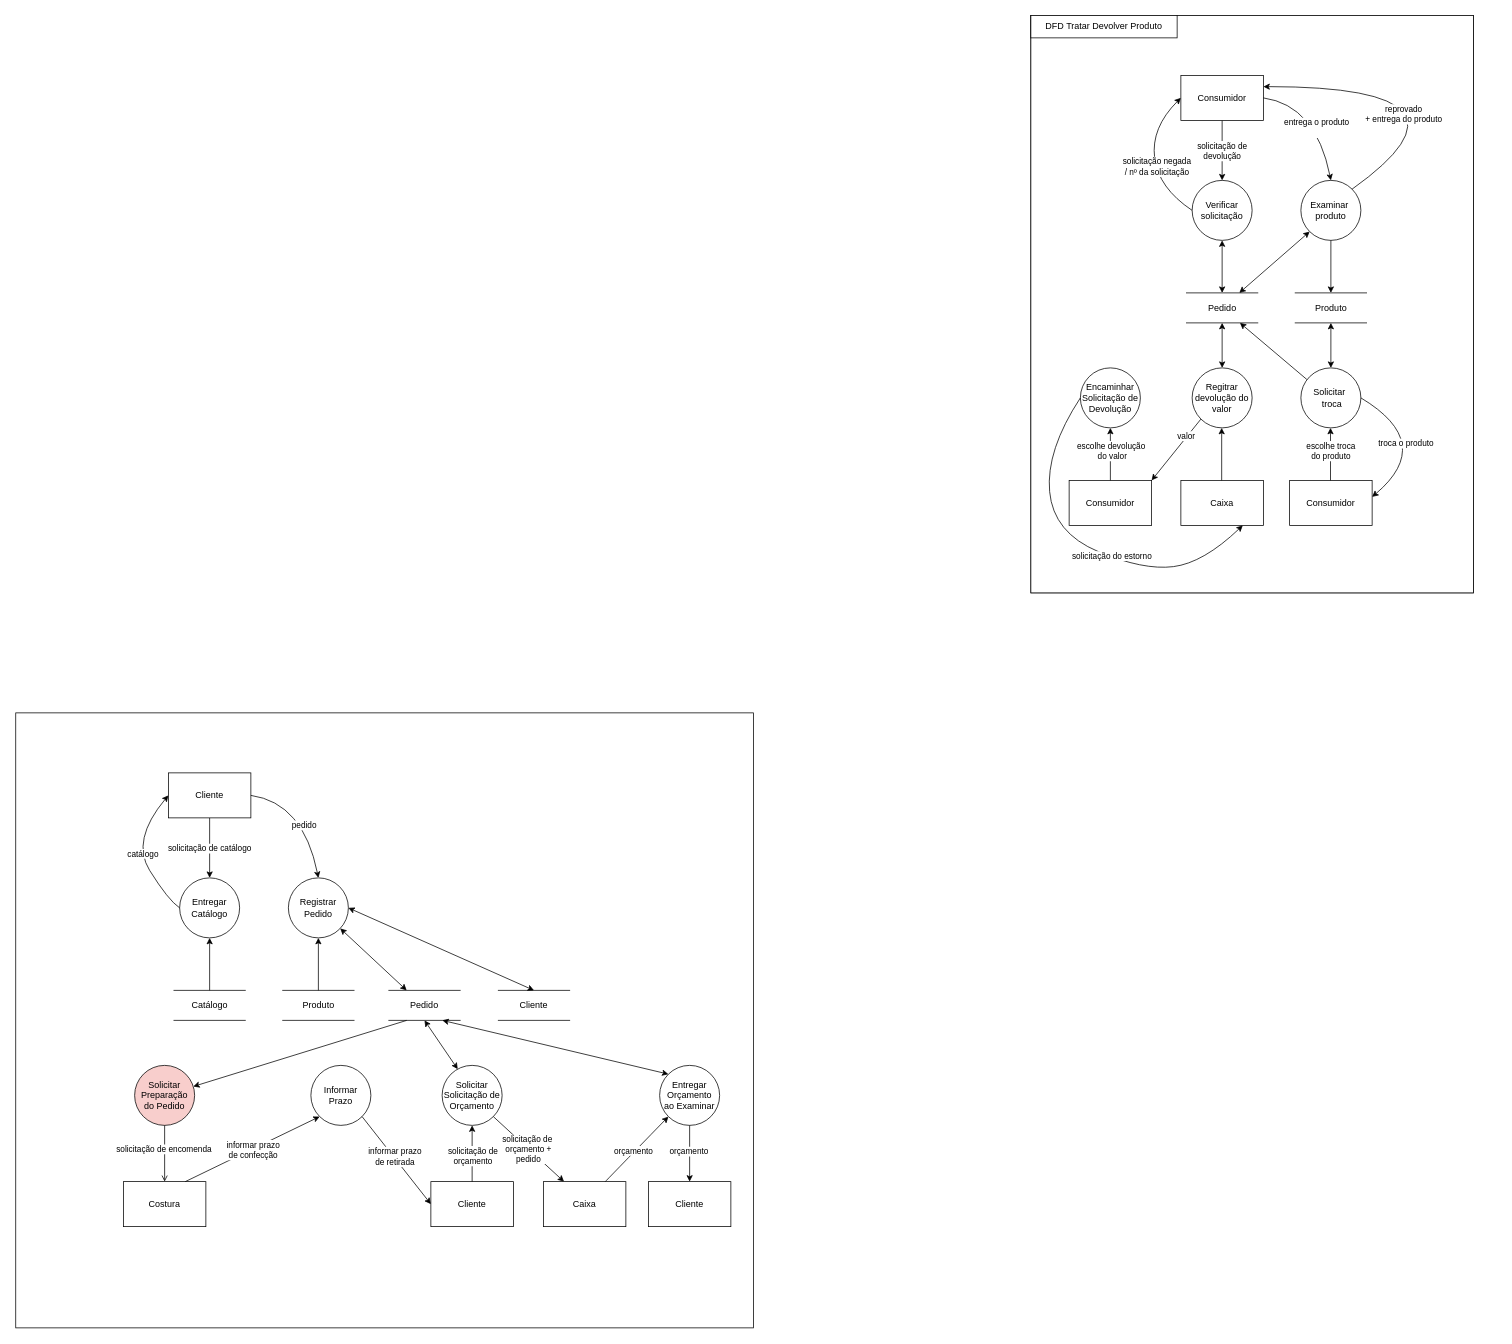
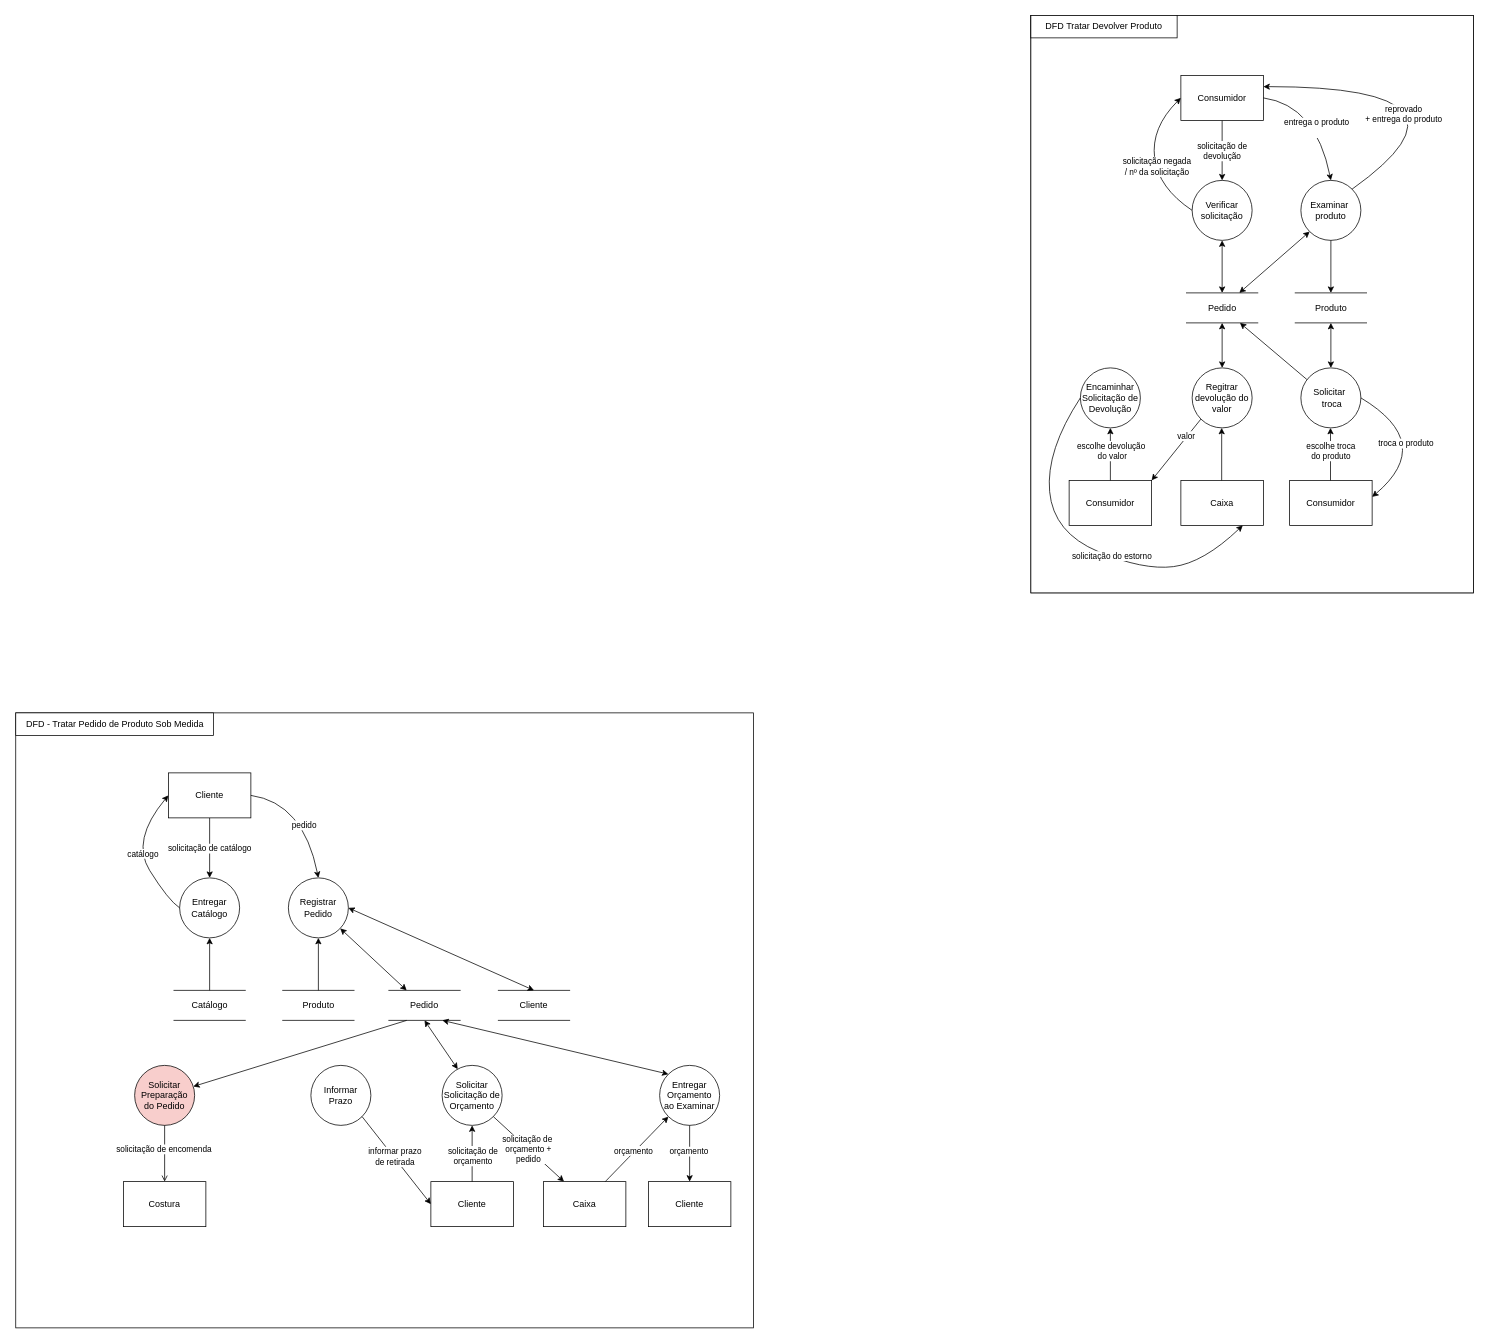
node "DFD - Tratar Pedido de Produto Sob Medida": added
edge "Costura" -> "Informar Prazo": removed, label "informar prazo de confecção"
